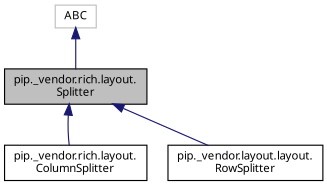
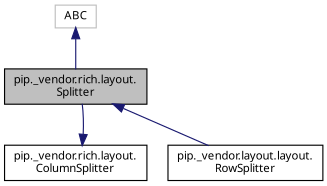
edge "pip._vendor.rich.layout. ColumnSplitter" -> "pip._vendor.rich.layout. Splitter": reversed
